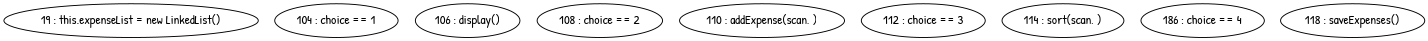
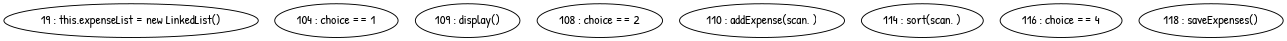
node "106 : display()": label "106 : display()" -> "109 : display()"
node "112 : choice == 3": removed
node "186 : choice == 4": label "186 : choice == 4" -> "116 : choice == 4"
